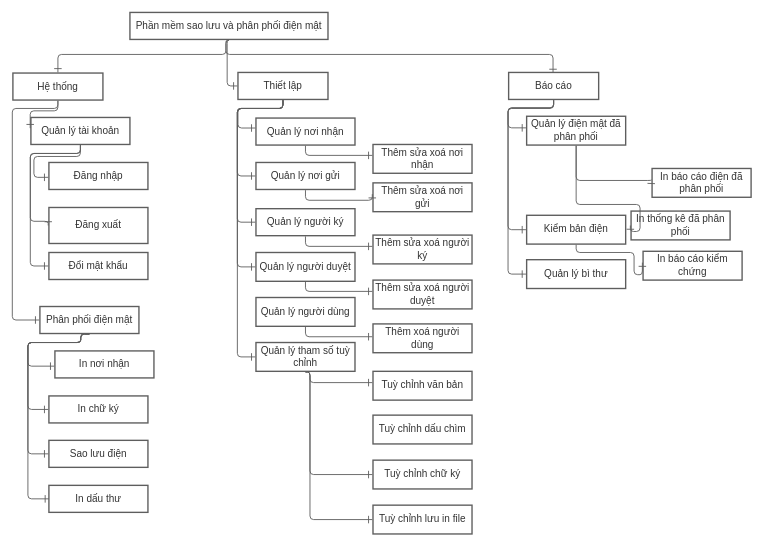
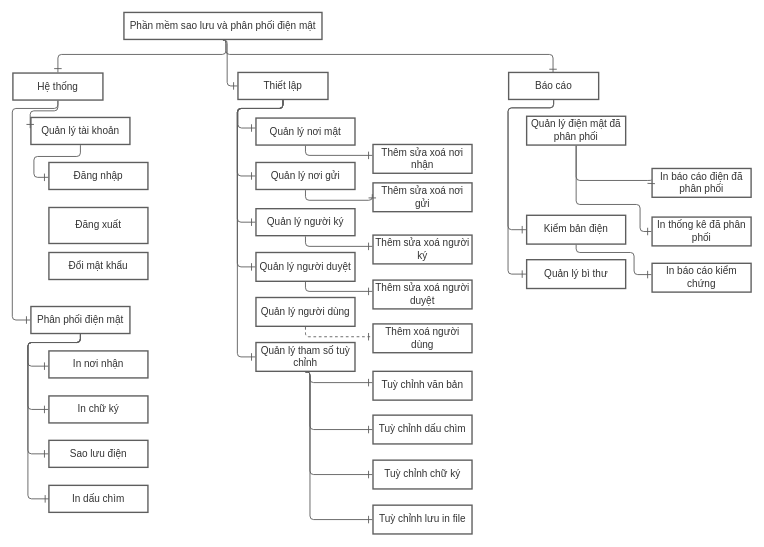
node "Phần mềm sao lưu và phân phối điện mật": moved (229, 26) -> (223, 26)
edge "Báo cáo" -> "Quản lý điện mật đã phân phối": removed
node "Quản lý nơi nhận": label "Quản lý nơi nhận" -> "Quản lý nơi mật"
edge "Quản lý tài khoản" -> "Đăng xuất": removed
node "In thống kê đã phân phối": moved (680, 225) -> (701, 231)
edge "Quản lý tài khoản" -> "Đổi mật khẩu": removed
node "In báo cáo kiểm chứng": moved (692, 266) -> (701, 278)
node "Phân phối điện mật": moved (89, 320) -> (80, 320)
edge "Quản lý người dùng" -> "Thêm xoá người dùng": style solid -> dashed
node "In nơi nhận": moved (104, 364) -> (98, 364)
edge "Quản lý tham số tuỳ chỉnh" -> "Tuỳ chỉnh dấu chìm": added
node "In dấu thư": label "In dấu thư" -> "In dấu chìm"
